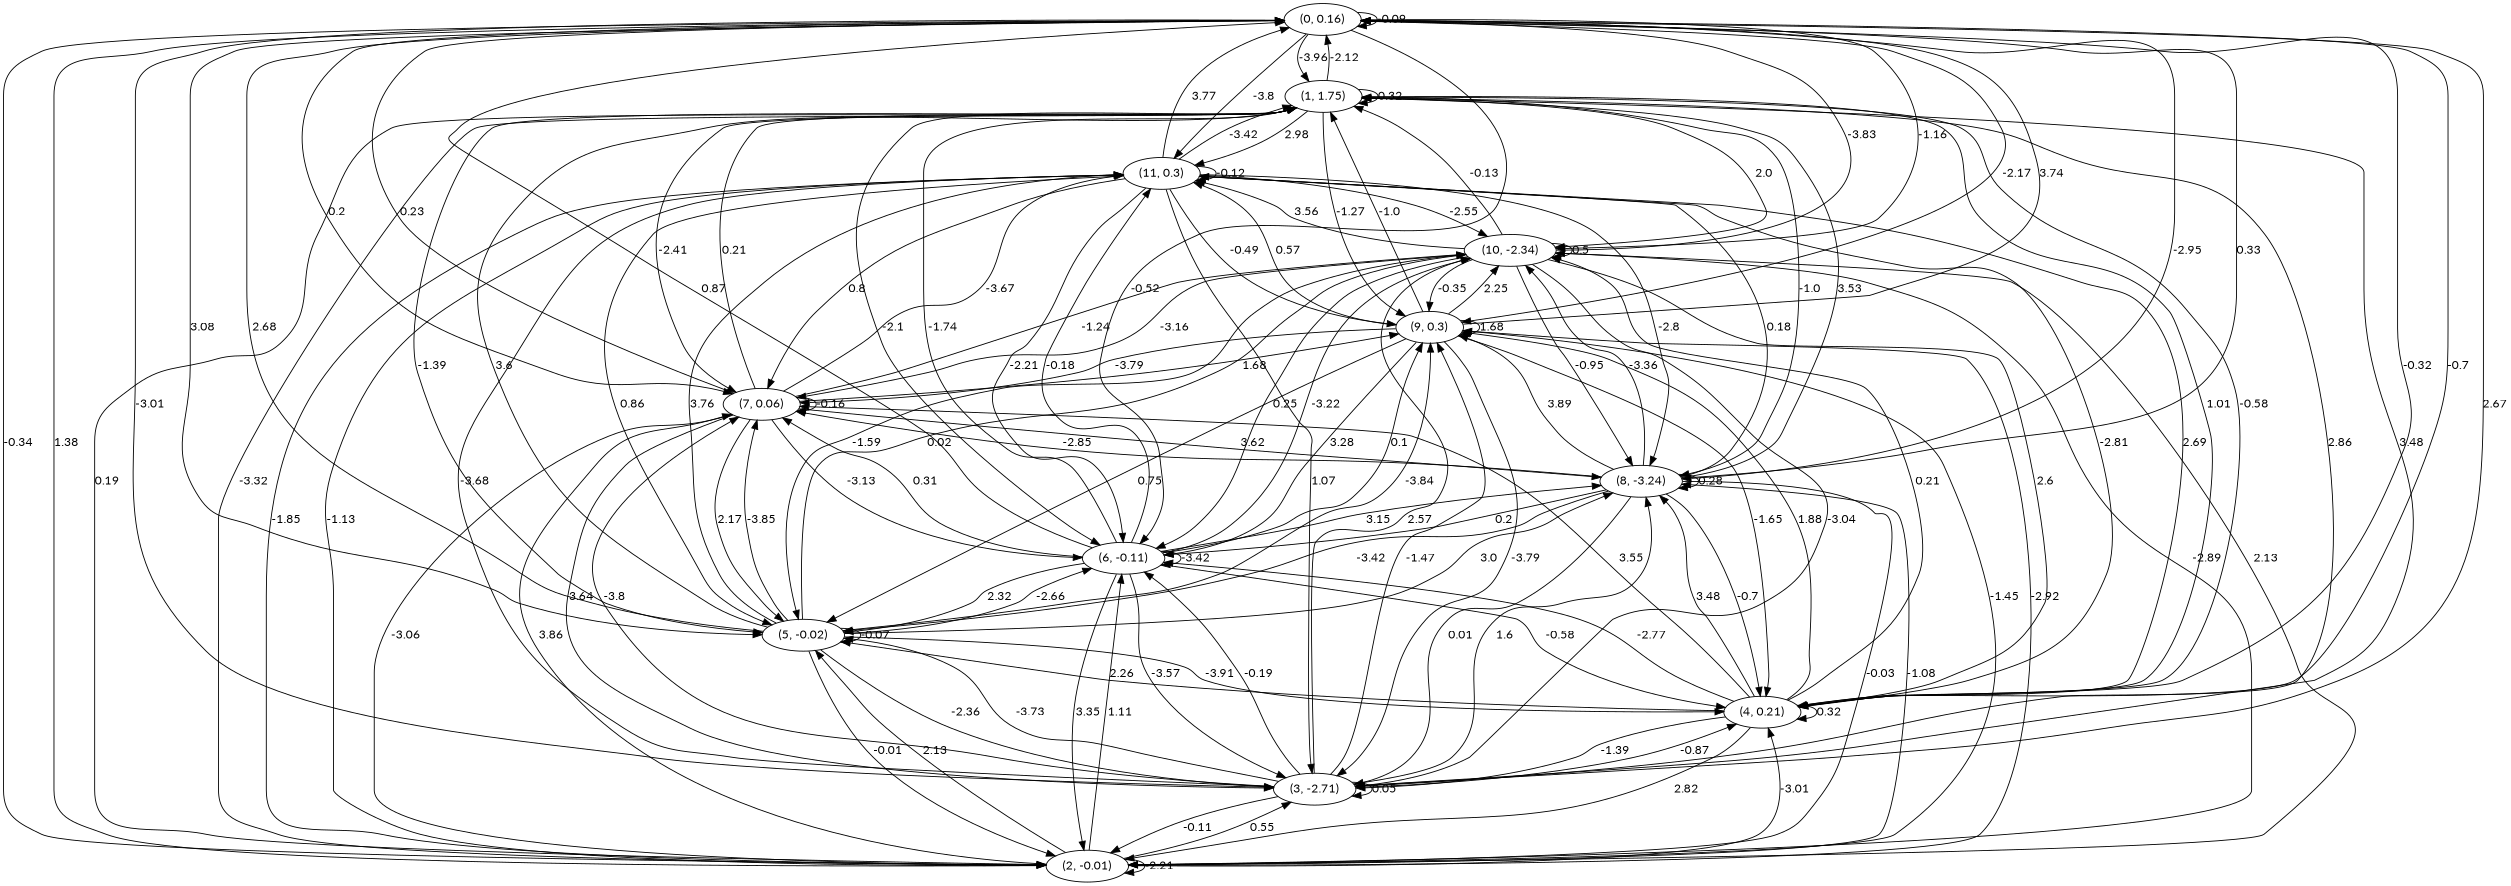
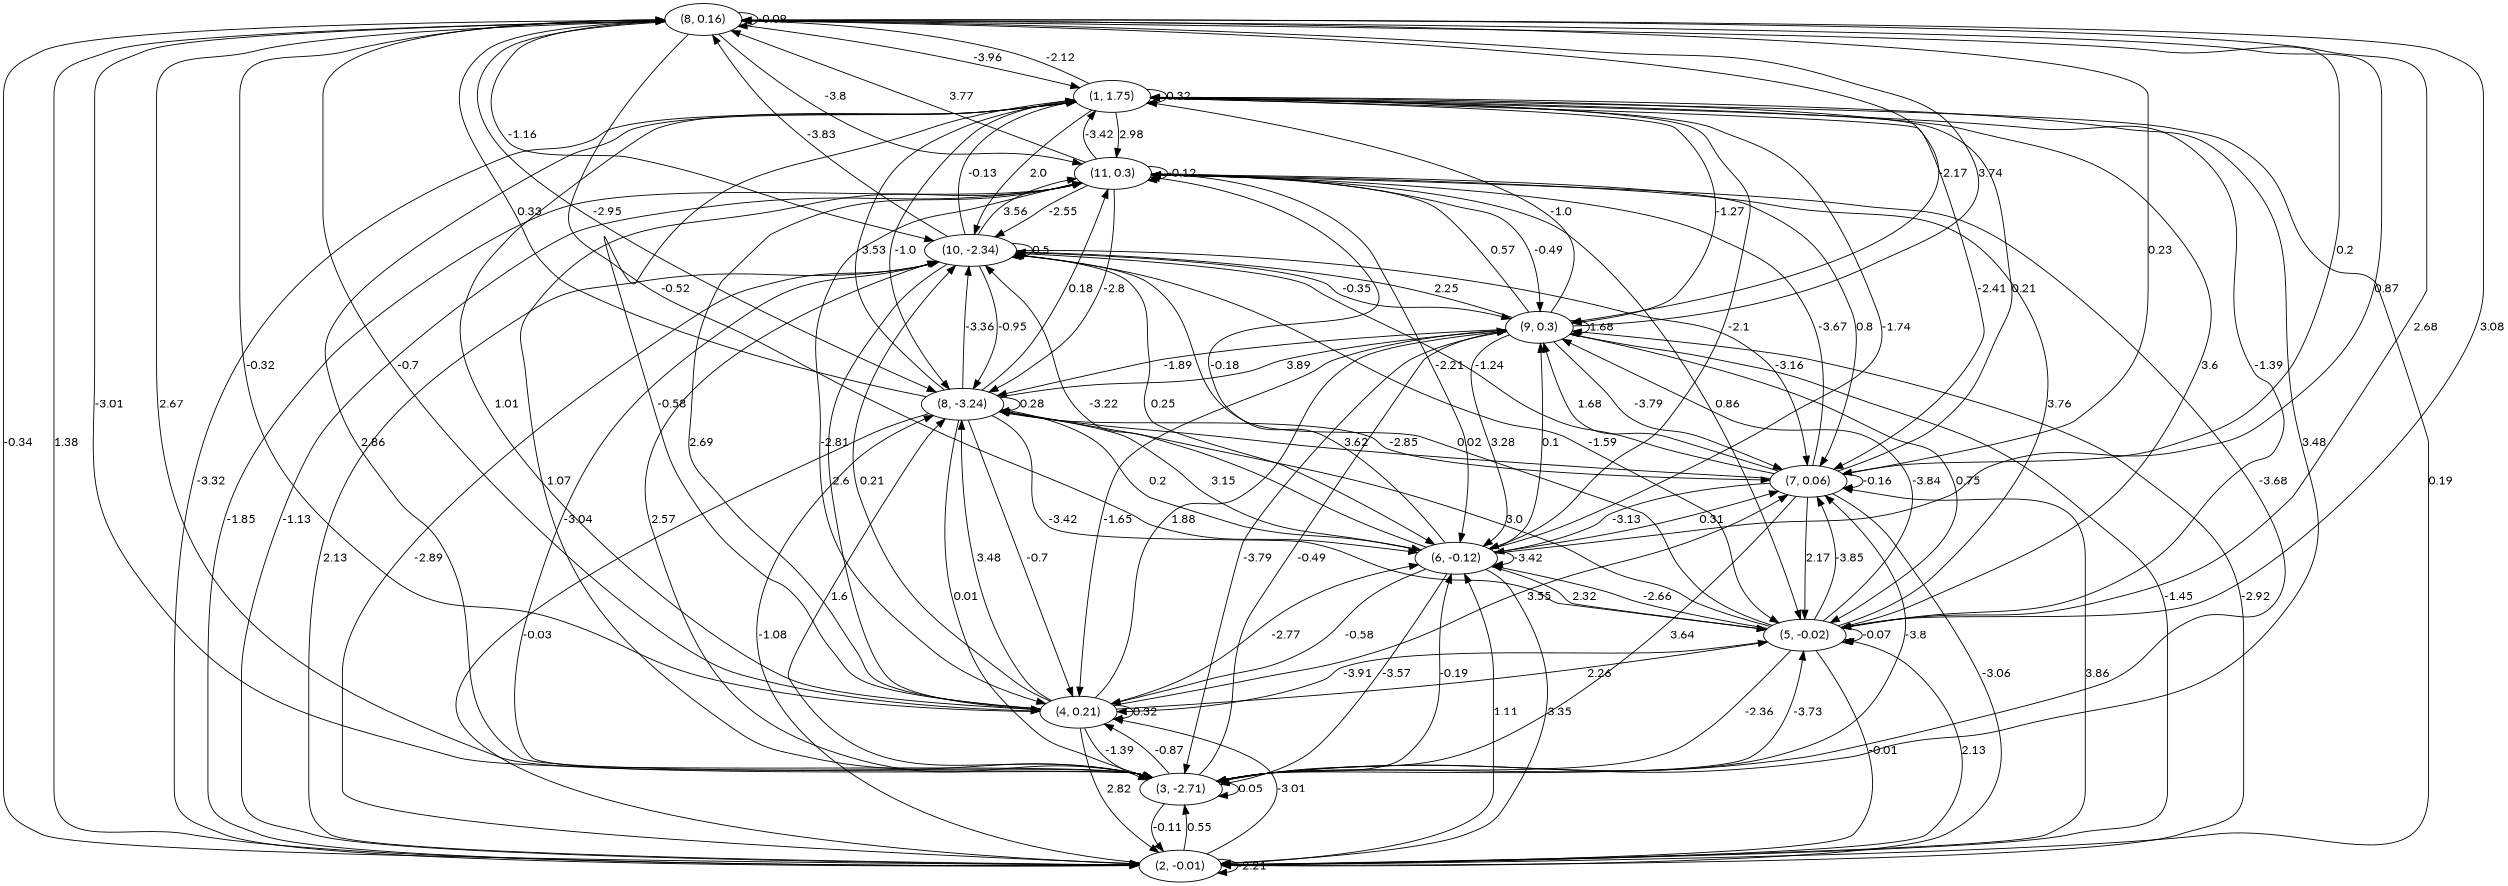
node "(0, 0.16)": label "(0, 0.16)" -> "(8, 0.16)"
edge "(9, 0.3)" -> "(8, -3.24)": added, label "-1.89"
node "(6, -0.11)": label "(6, -0.11)" -> "(6, -0.12)"
edge "(3, -2.71)" -> "(9, 0.3)": label "-1.47" -> "-0.49"
